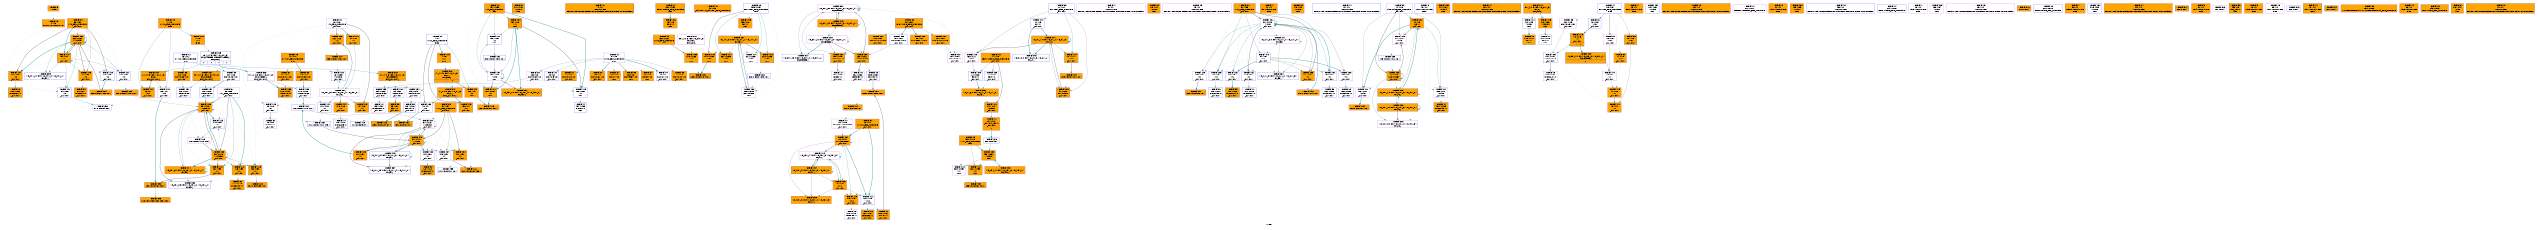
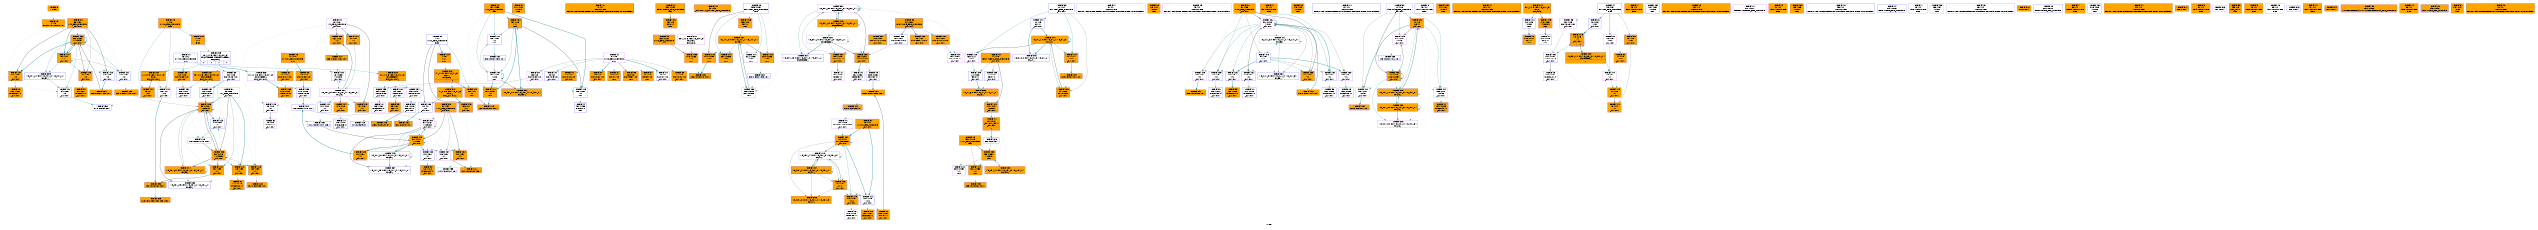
edge "NodeID: 177" -> "NodeID: 124": now "NodeID: 305" -> "NodeID: 124"
edge "NodeID: 334" -> "NodeID: 151": reversed
